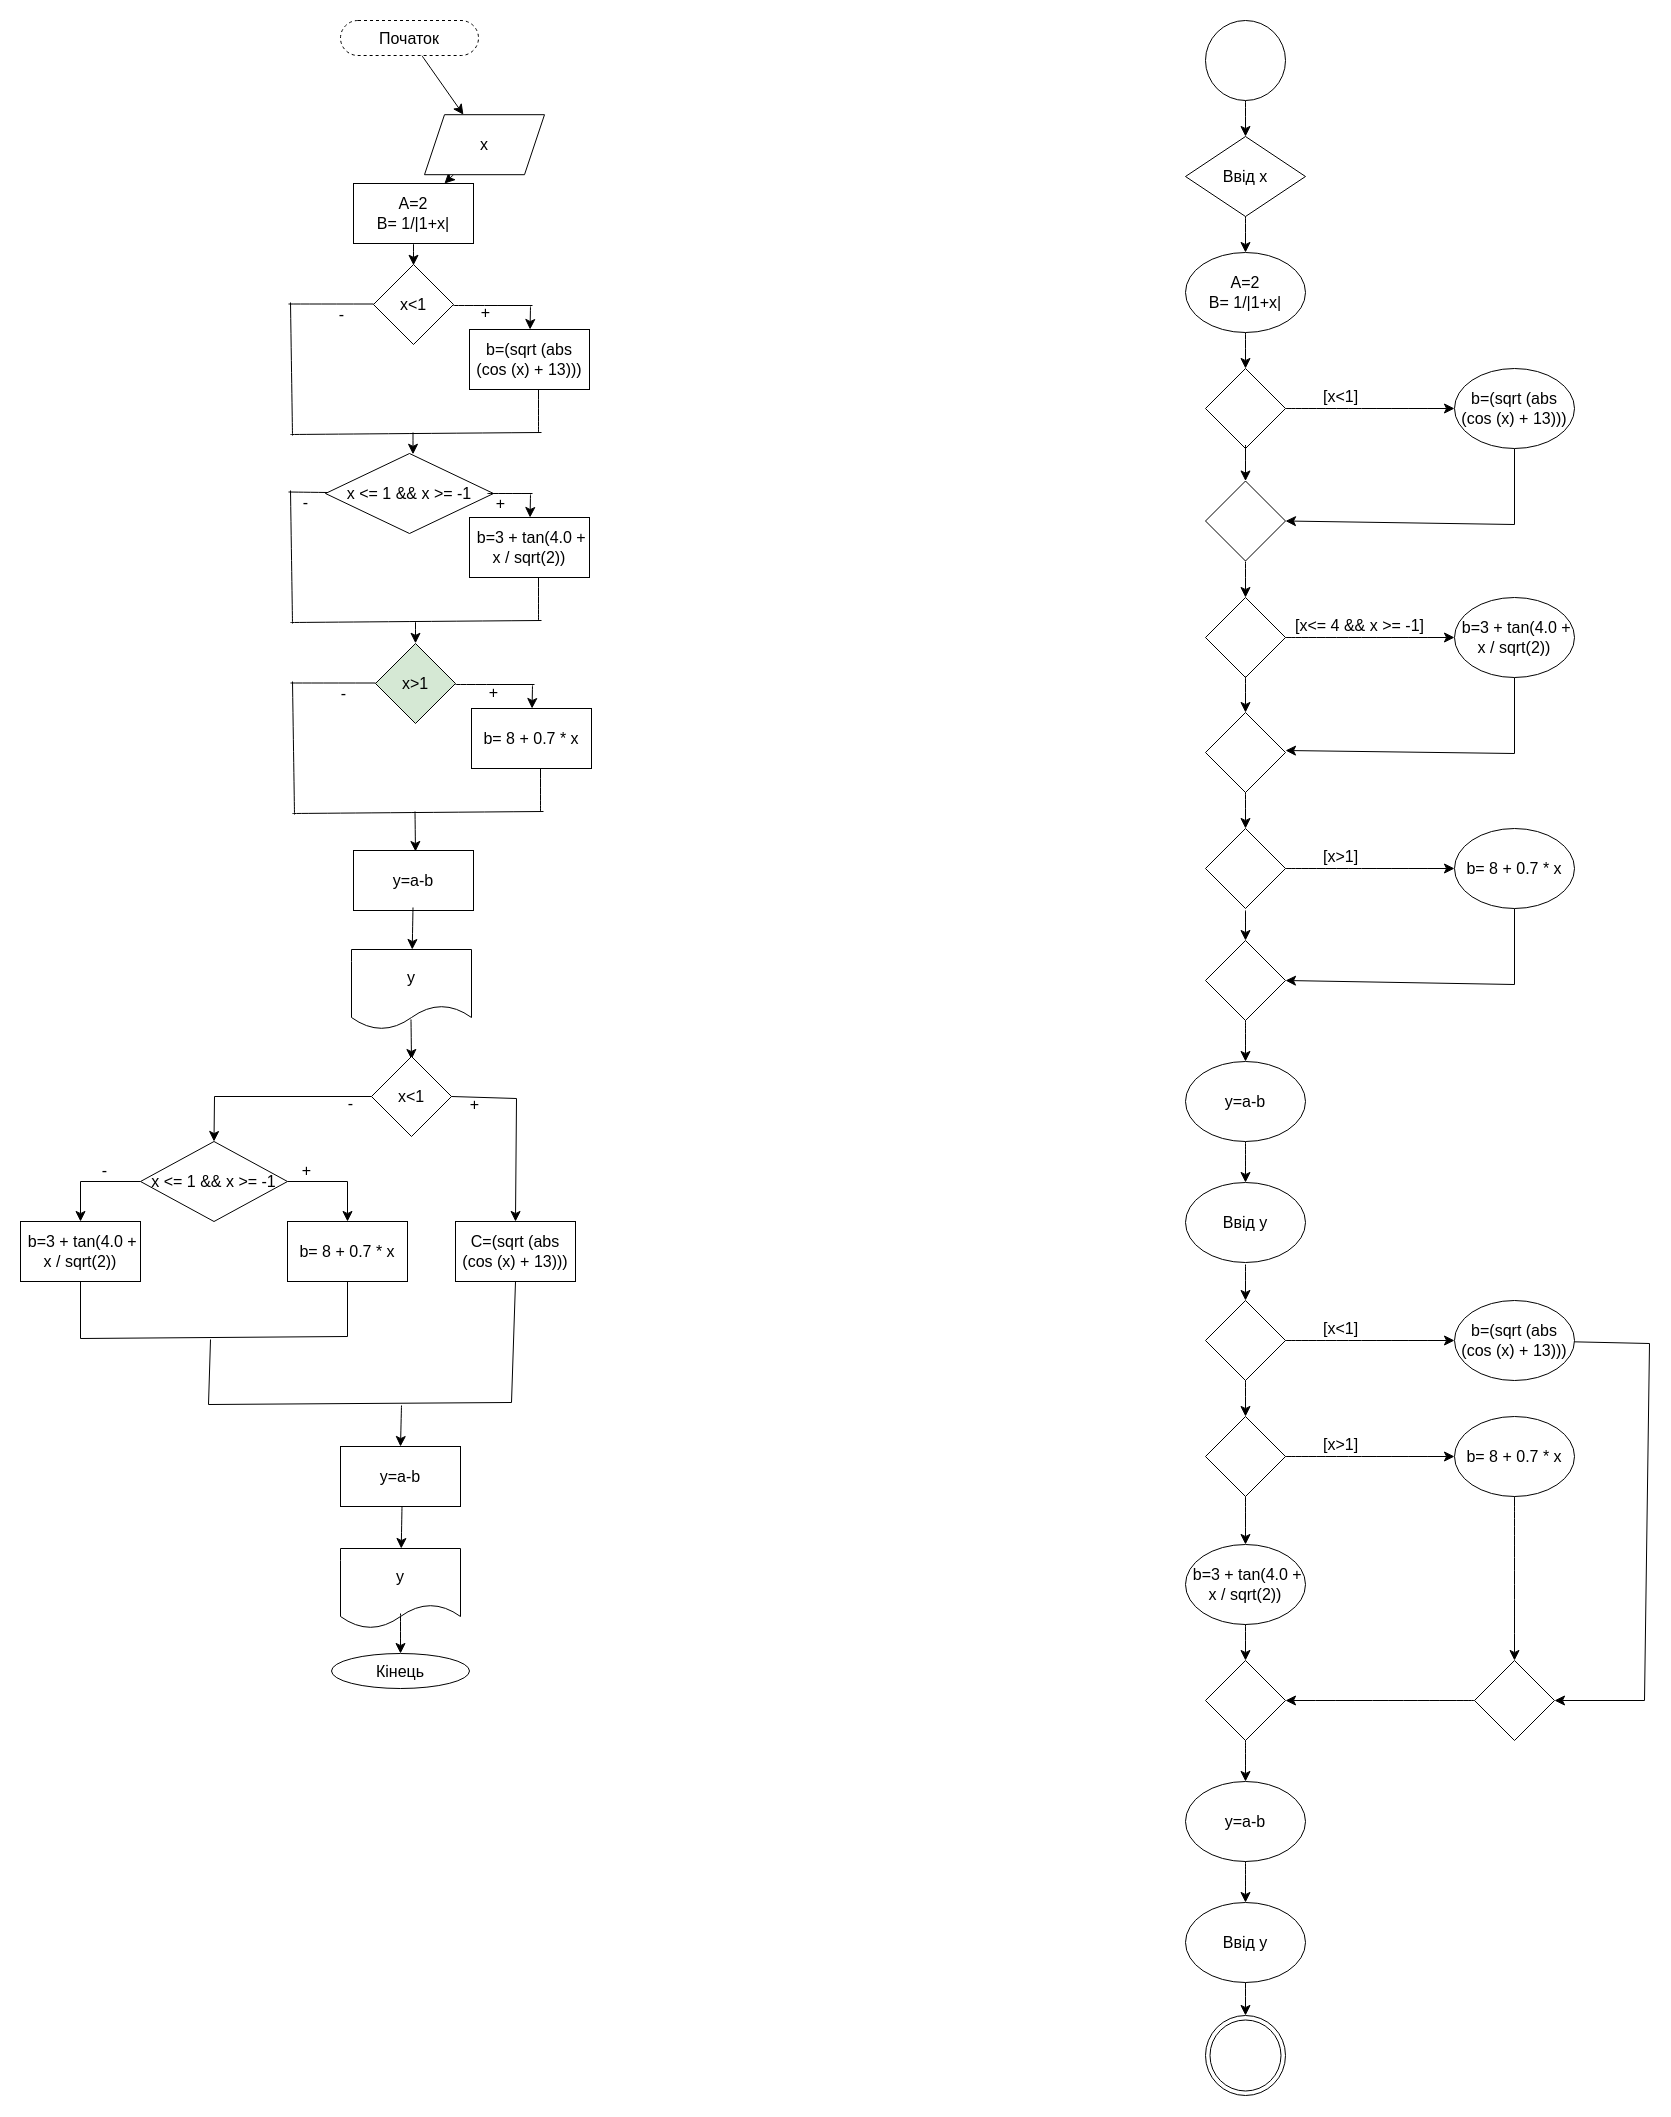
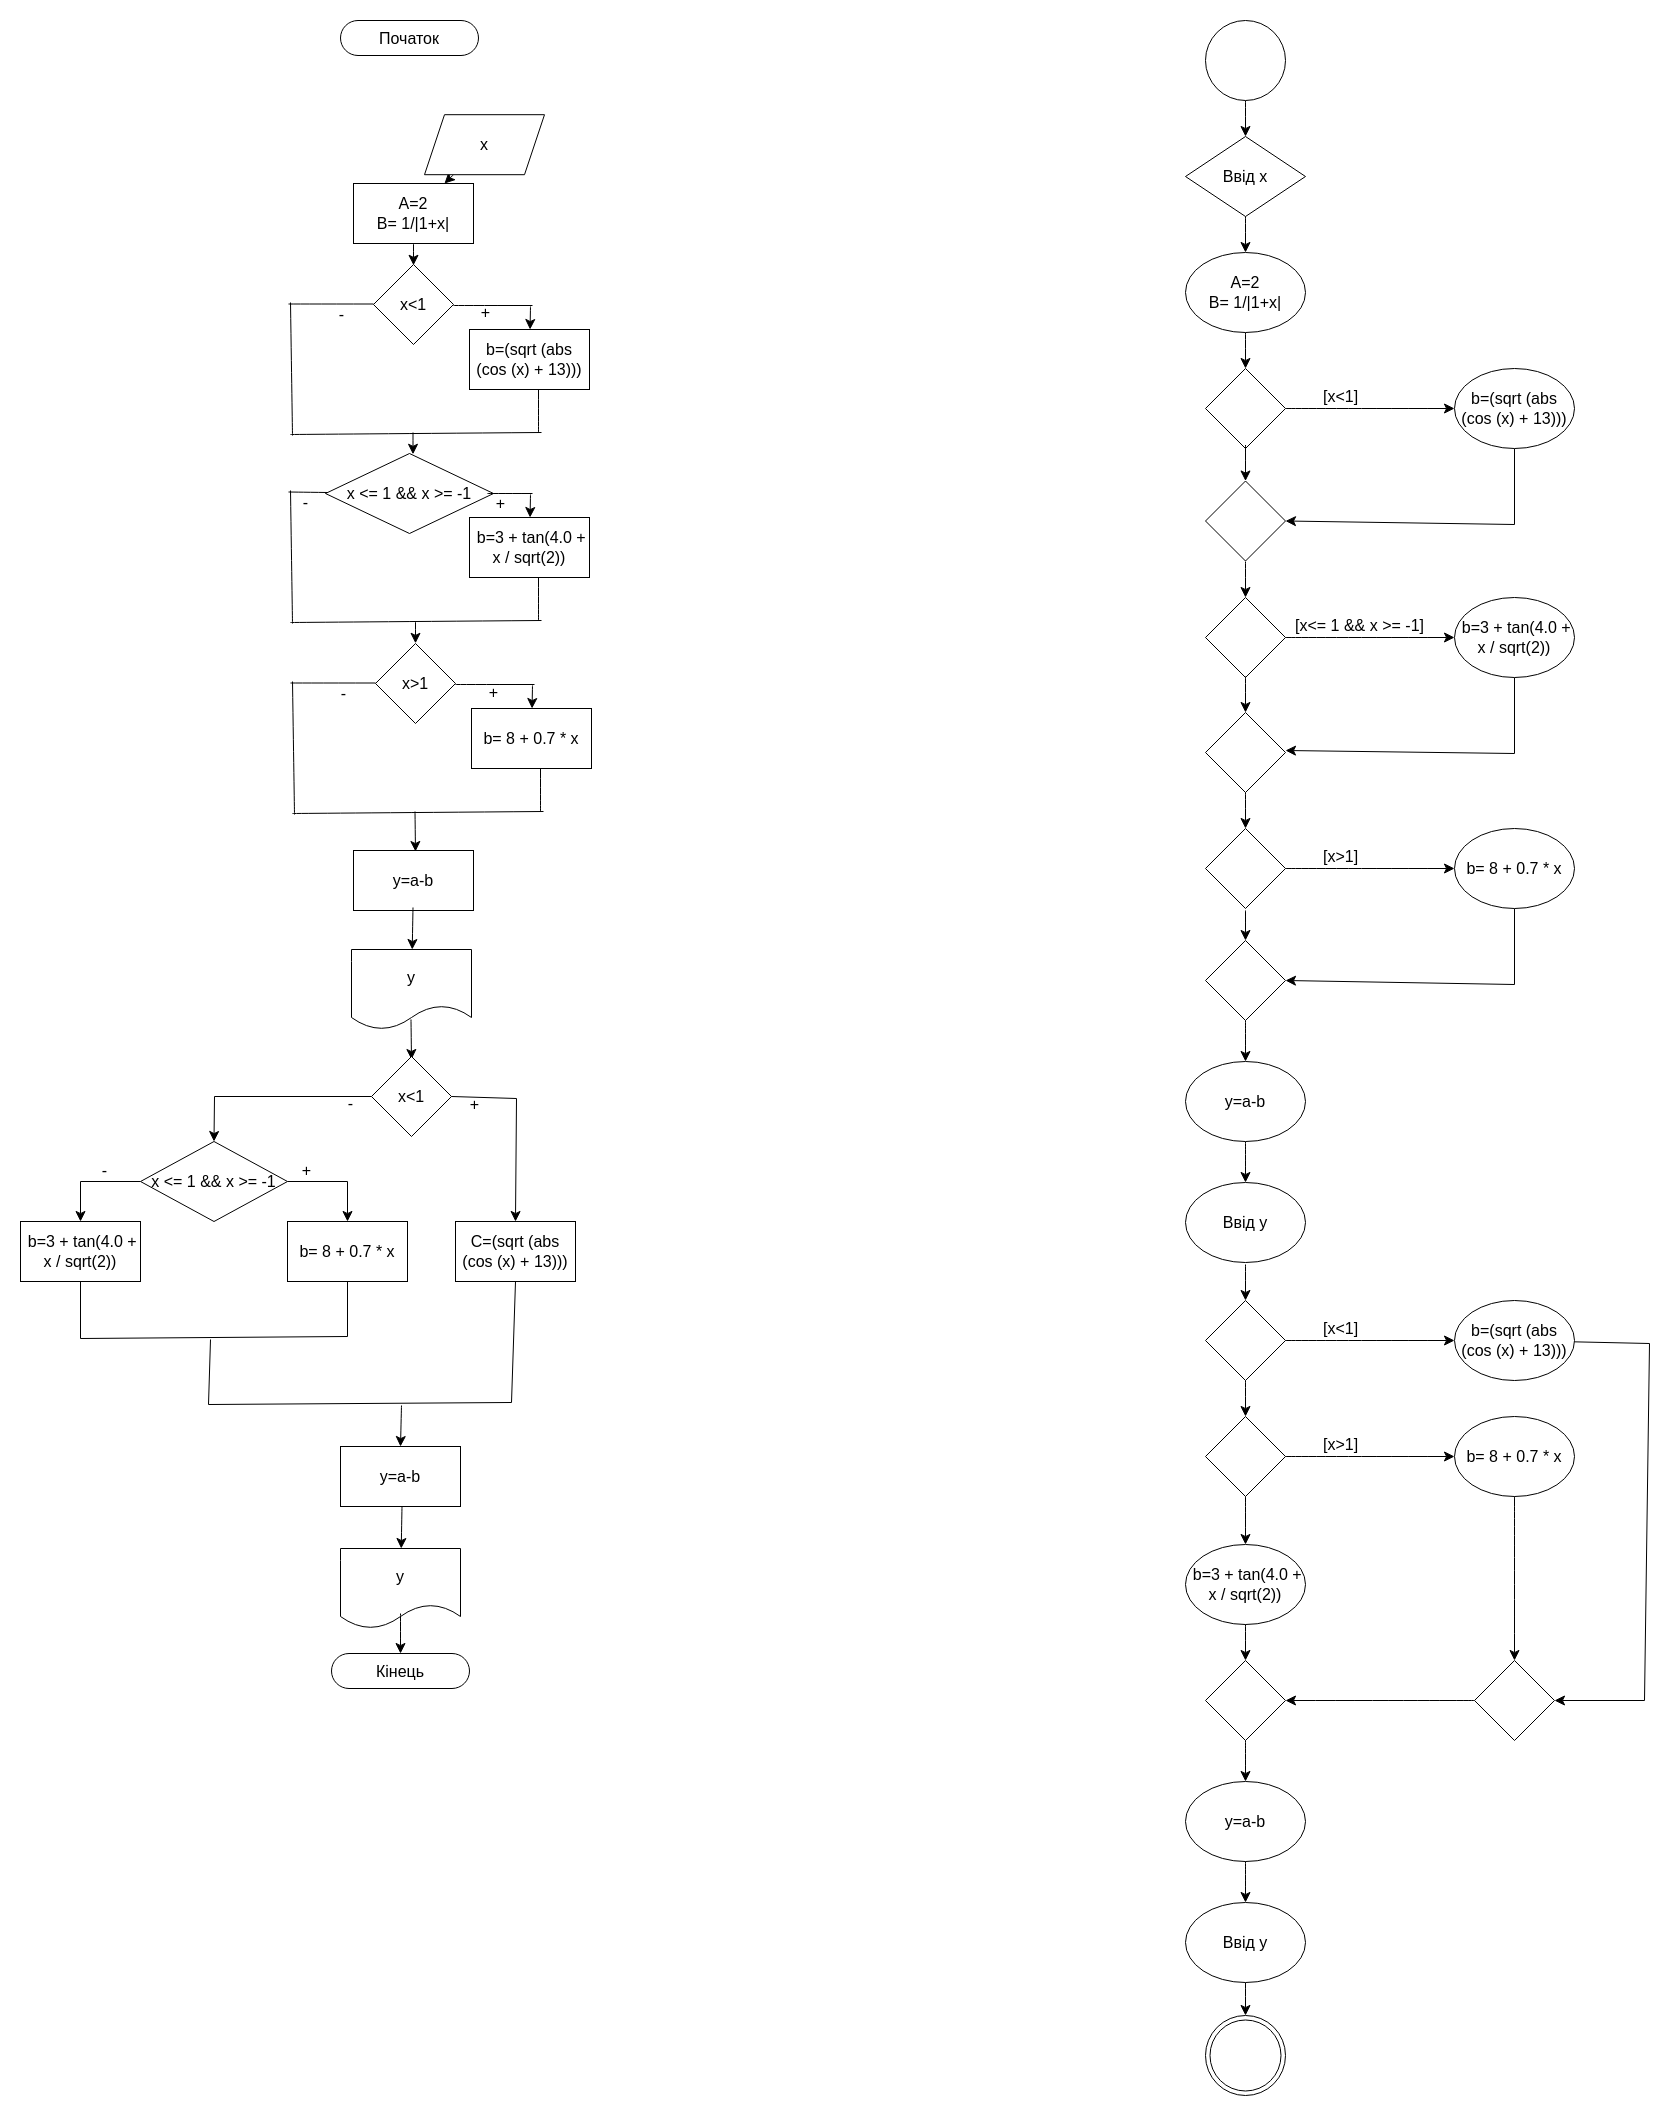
node "Початок": style dashed -> solid
edge "Початок" -> "х": removed
node "[x<= 4 && x >= -1]": label "[x<= 4 && x >= -1]" -> "[x<= 1 && x >= -1]"
node "x>1": fillcolor #d5e8d4 -> #ffffff
node "Кінець": shape ellipse -> rounded rectangle
